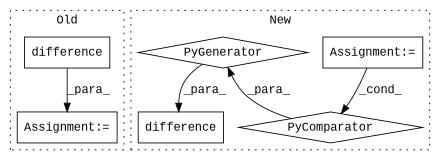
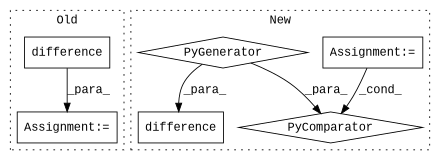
edge "PyComparator" -> "PyGenerator": reversed
